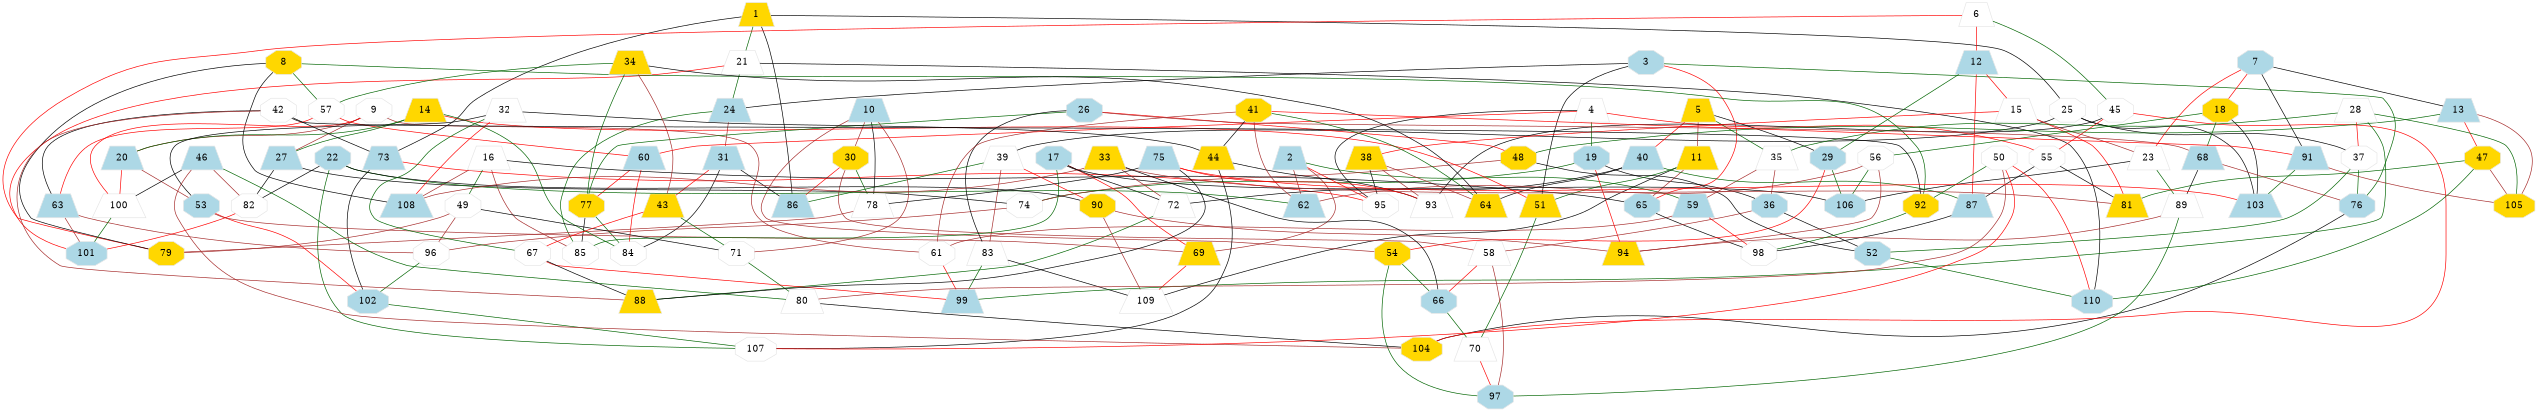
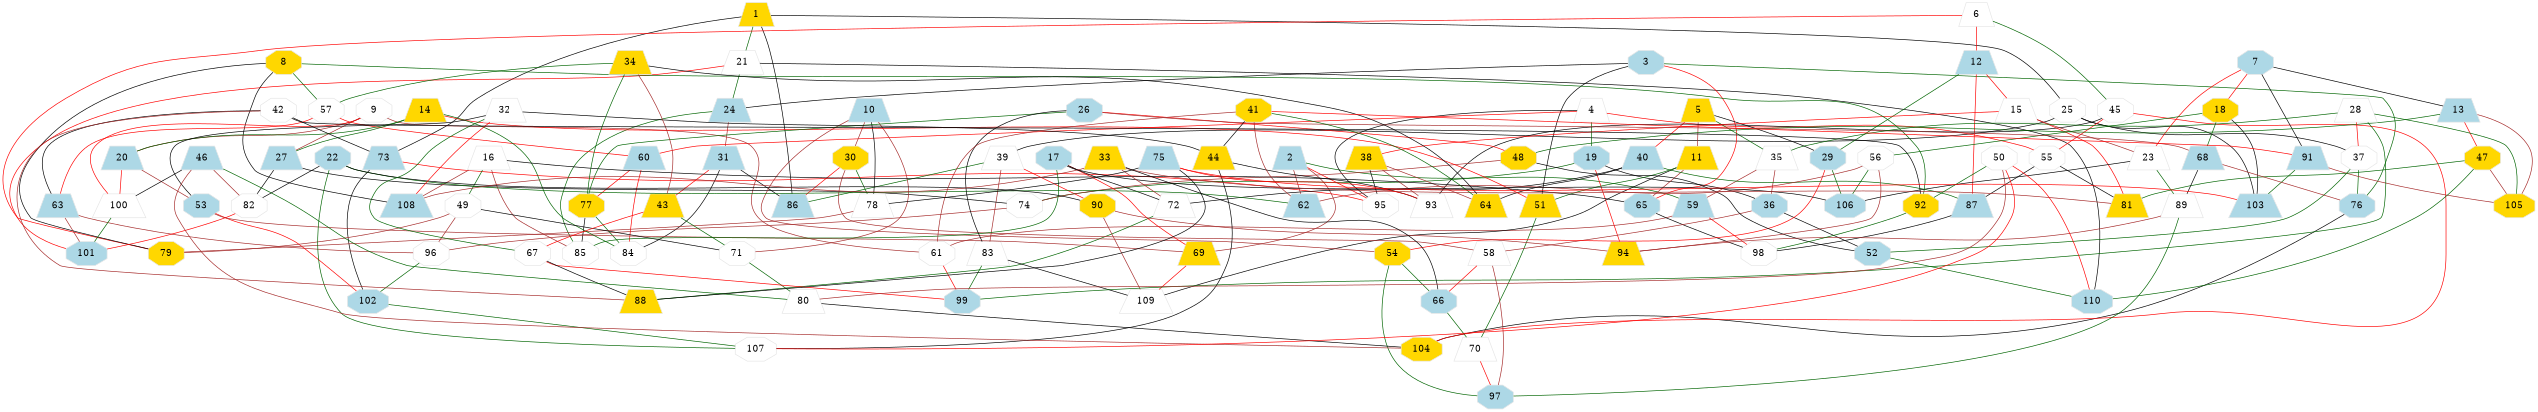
node "99": shape trapezium -> octagon
